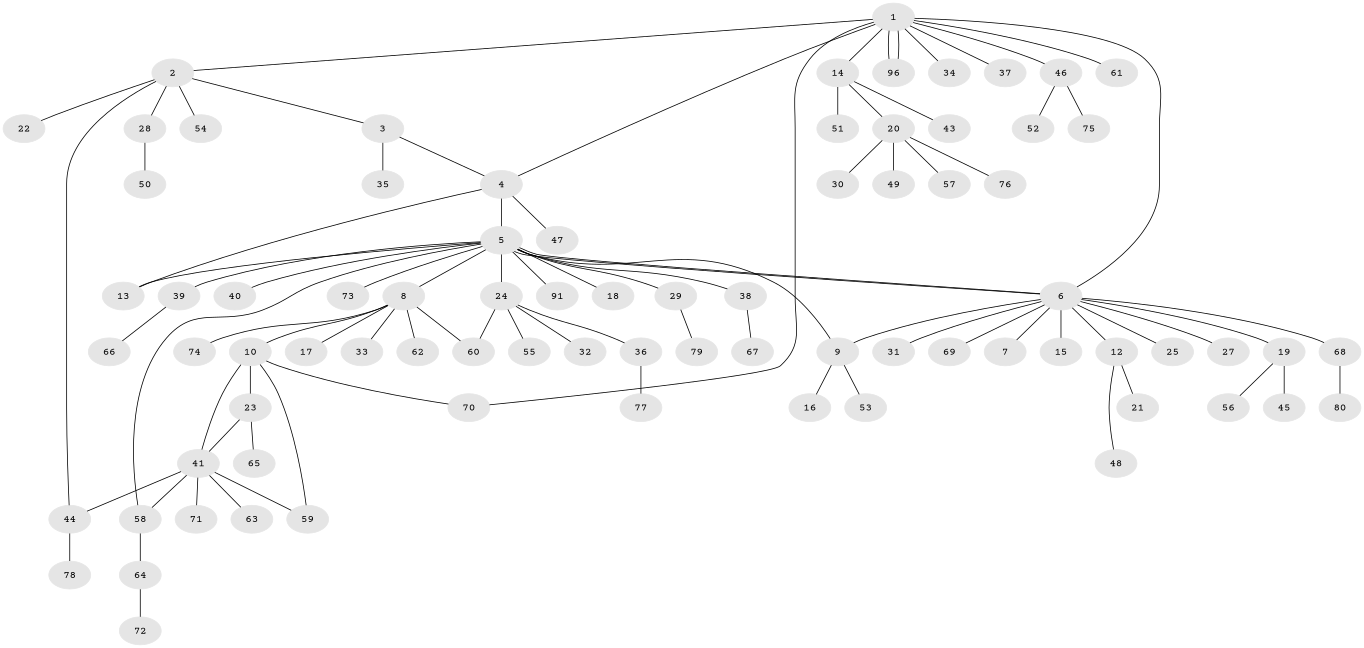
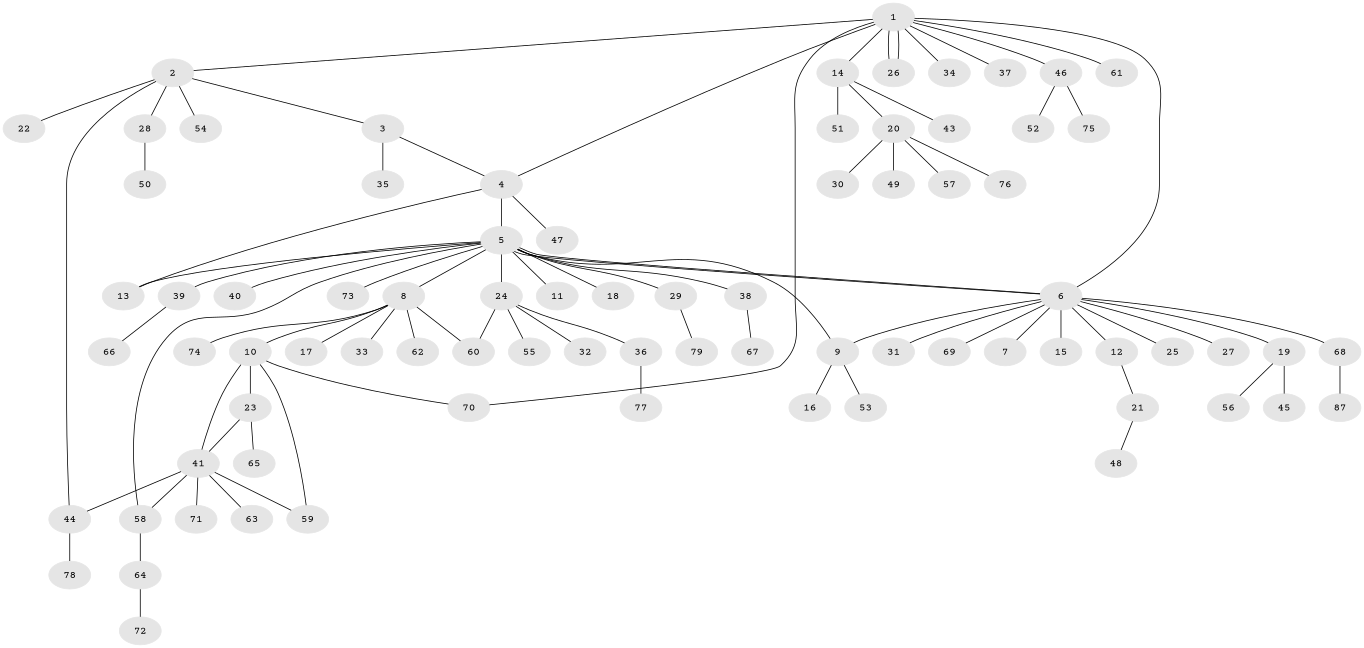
node "96": label "96" -> "26"
node "91": label "91" -> "11"
edge "12" -- "48": now "21" -- "48"
node "80": label "80" -> "87"
